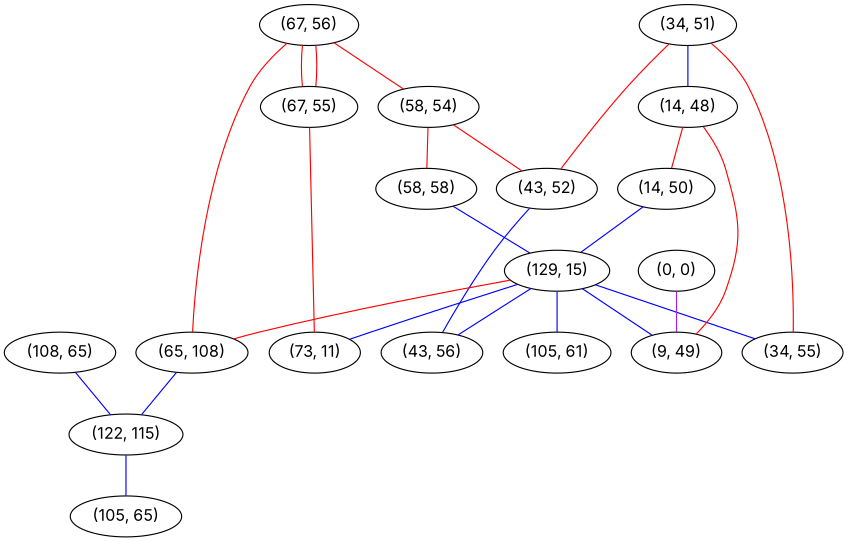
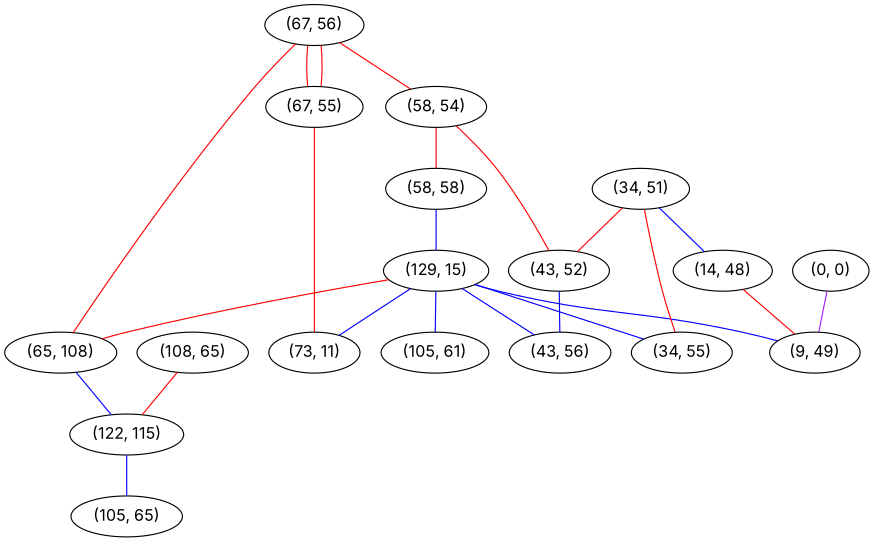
node "(14, 50)": removed
edge "(108, 65)" -- "(122, 115)": color blue -> red
